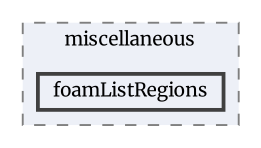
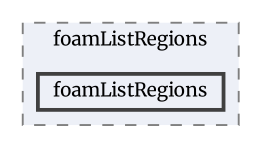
cluster "miscellaneous": label "miscellaneous" -> "foamListRegions"
